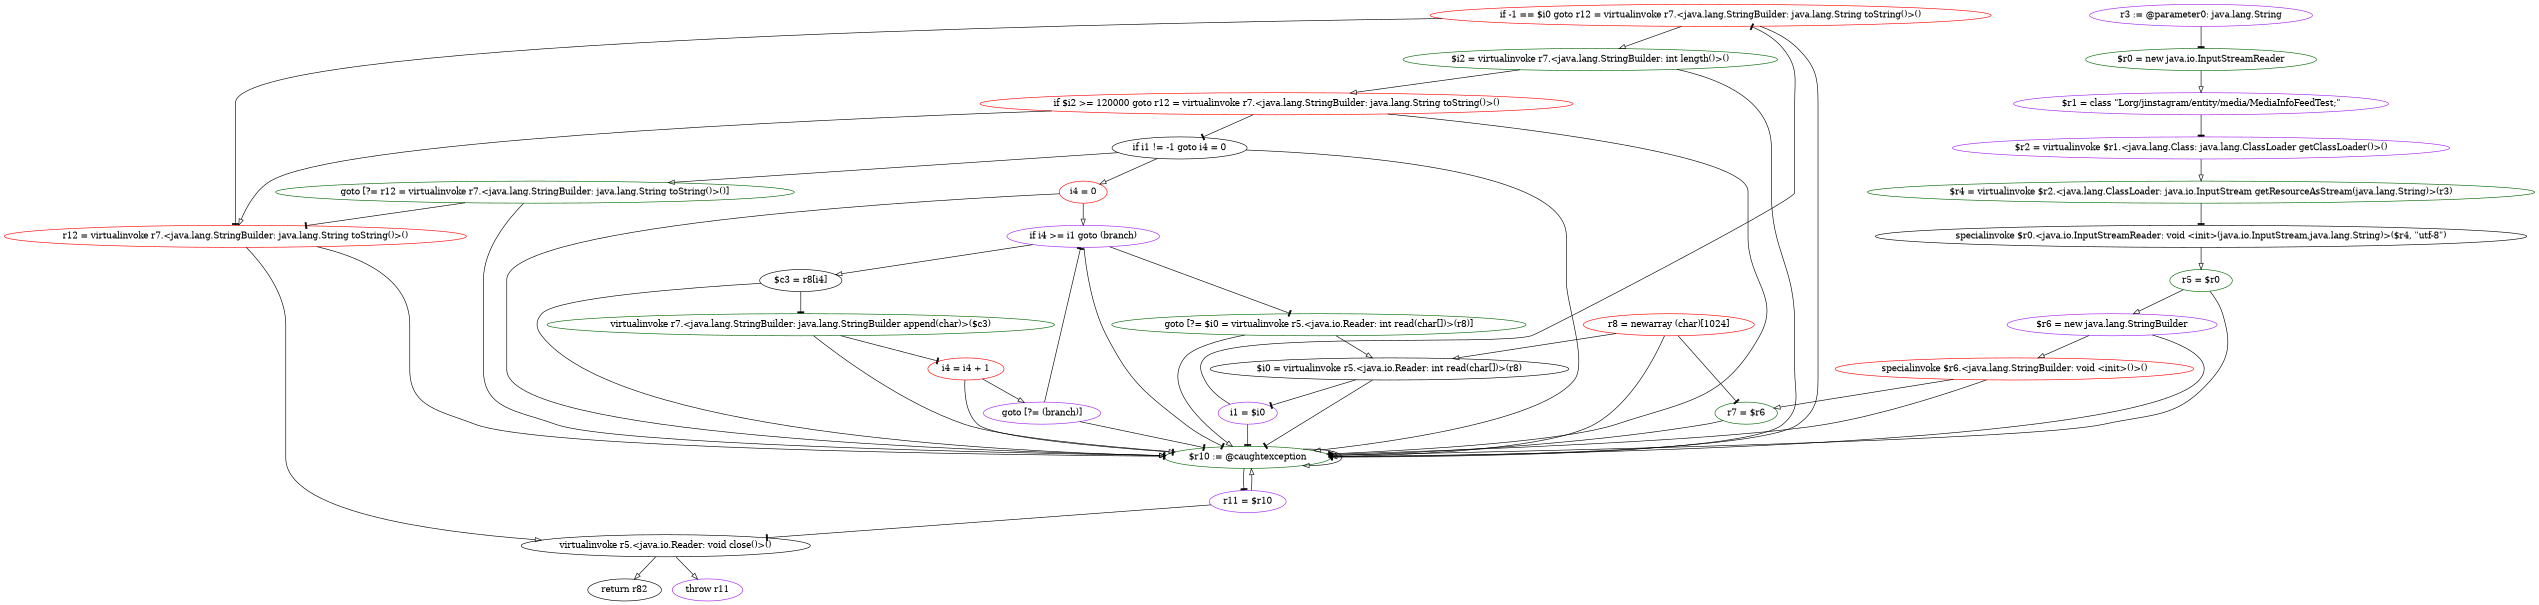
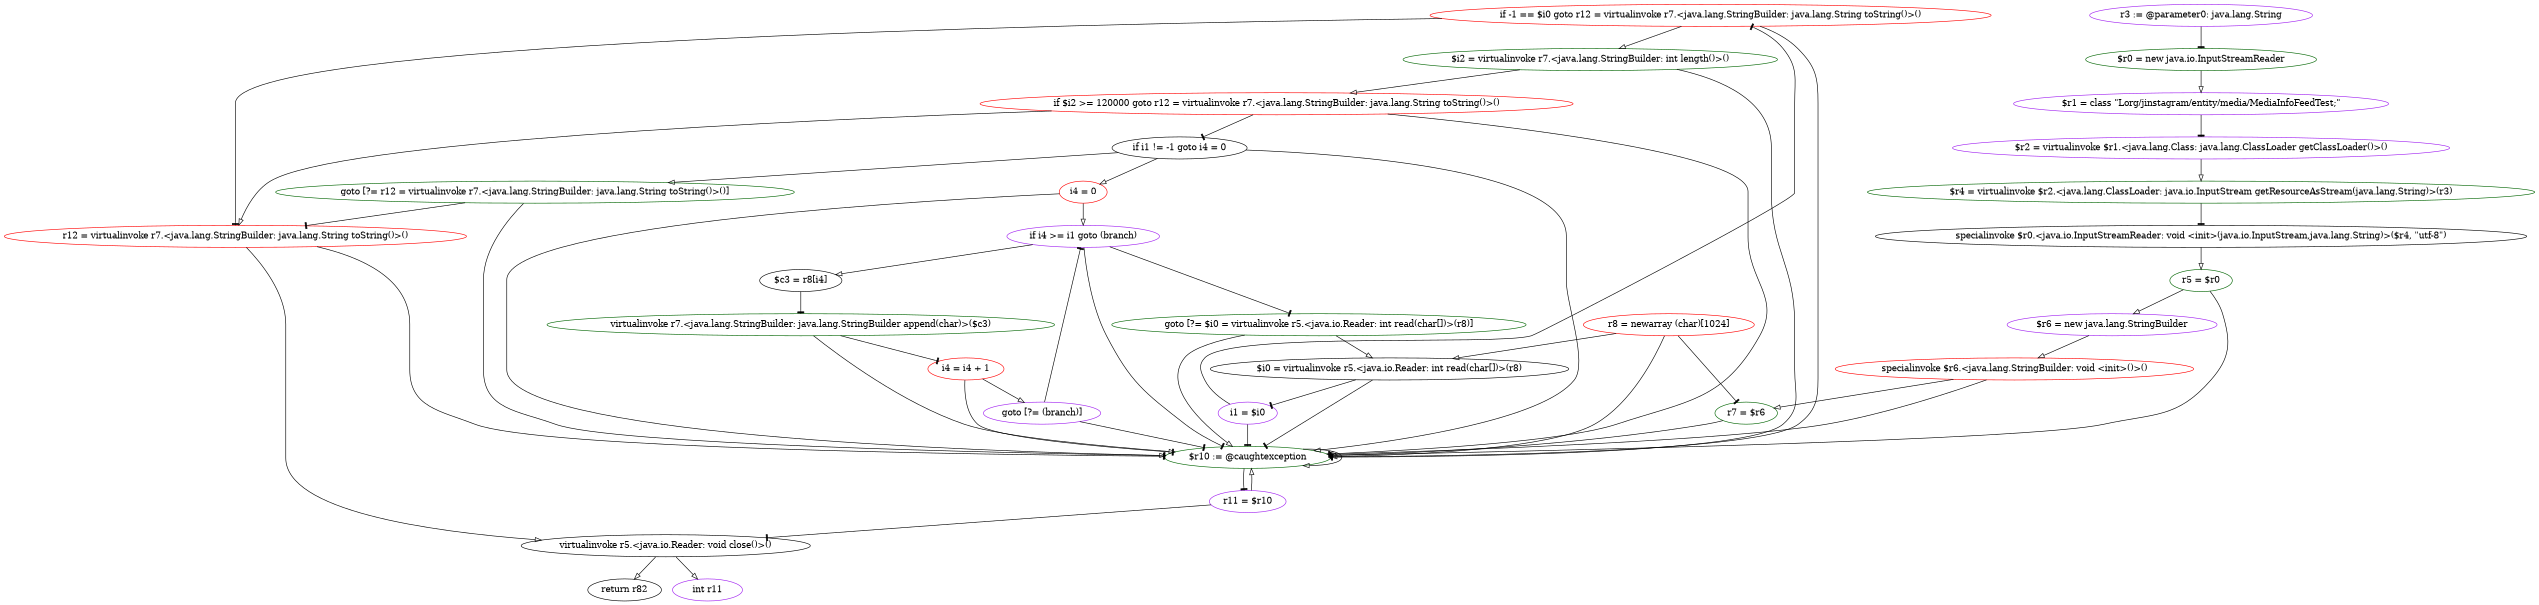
edge "$c3 = r8[i4]" -> "$r10 := @caughtexception": removed
edge "$r6 = new java.lang.StringBuilder" -> "$r10 := @caughtexception": removed
node "throw r11": label "throw r11" -> "int r11"
